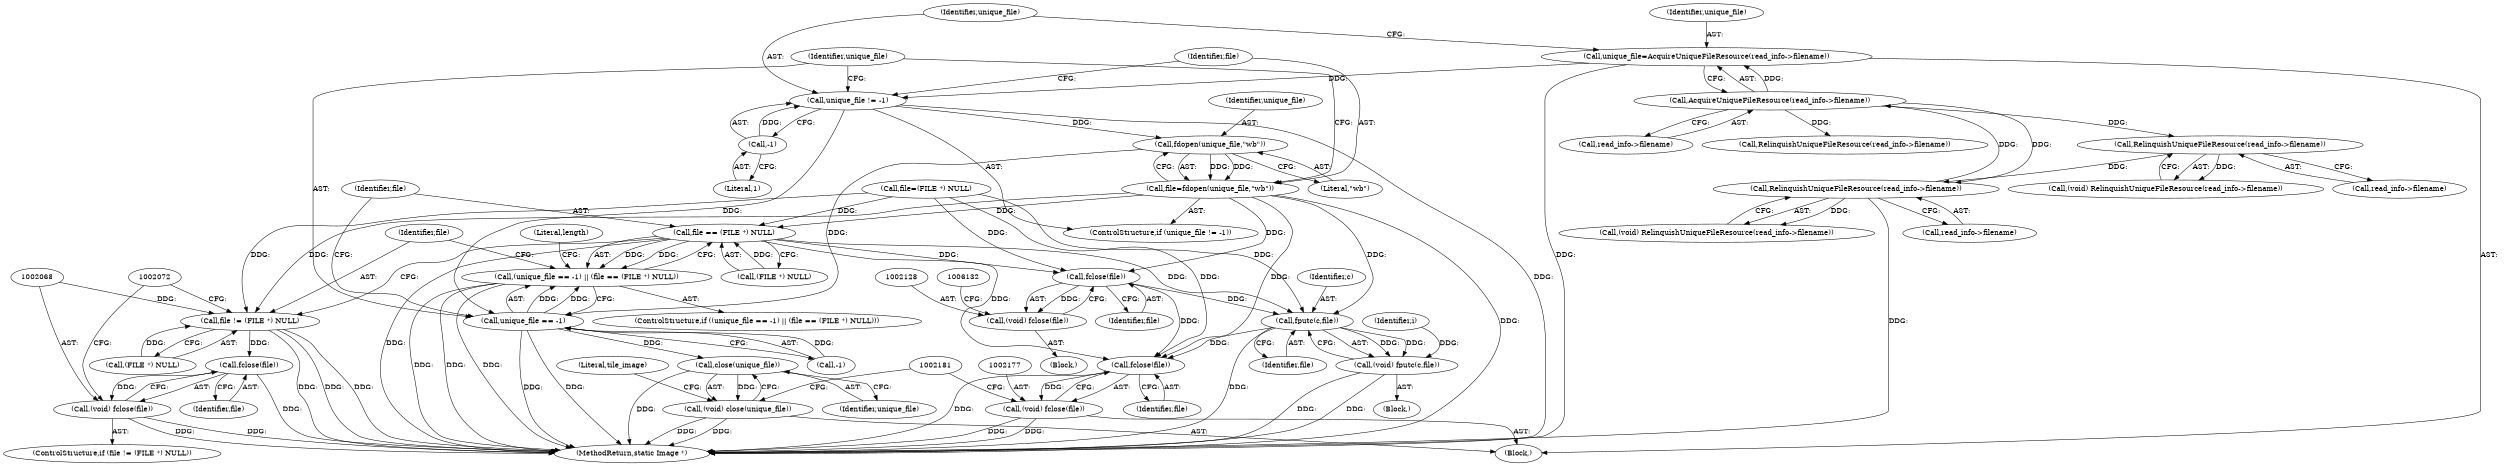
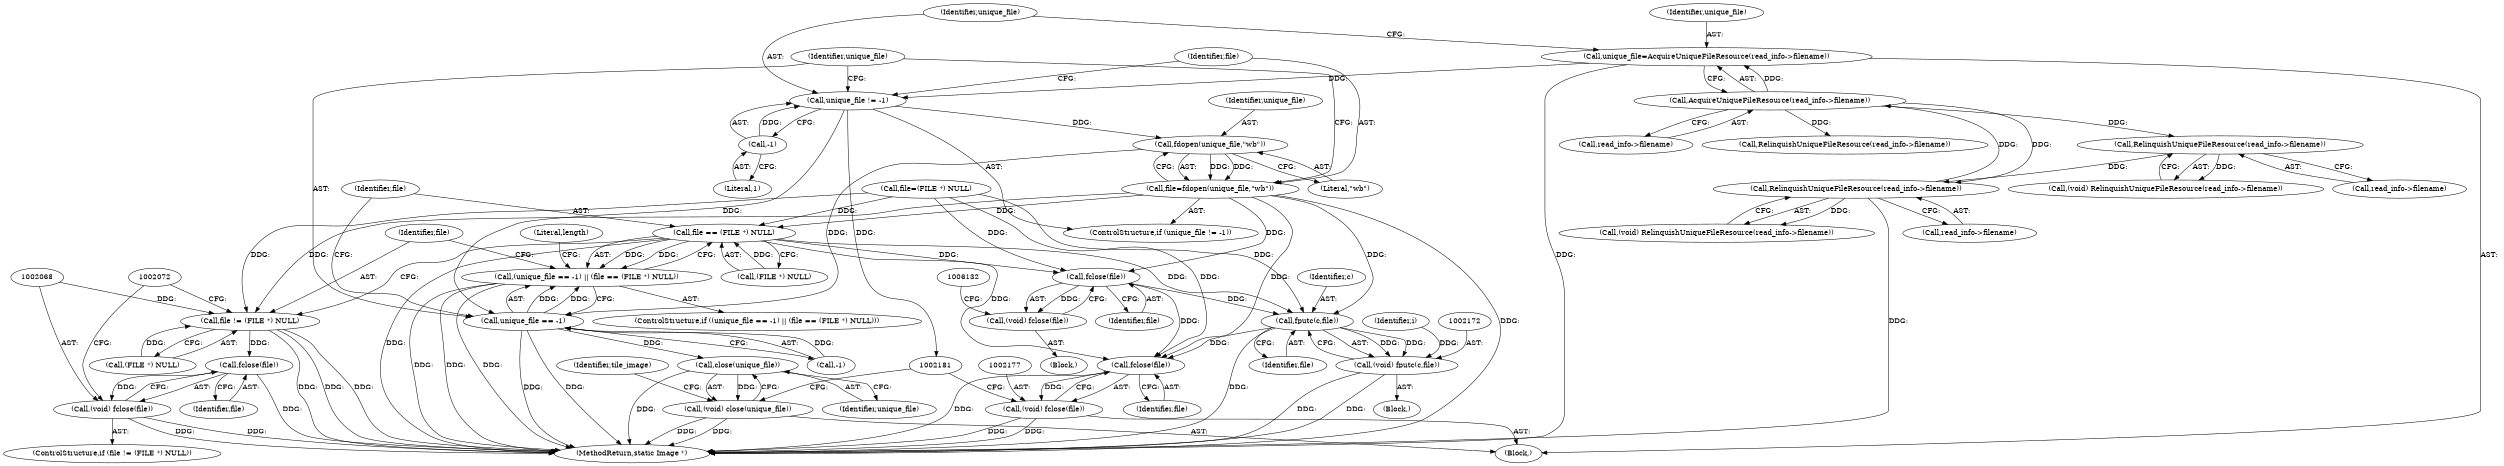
node "1002128": removed
node "1002172": added
node "(Literal,tile_image)": label "(Literal,tile_image)" -> "(Identifier,tile_image)"
edge "(Call,unique_file != -1)" -> "(MethodReturn,static Image *)": now "(Call,unique_file != -1)" -> "1002181"
